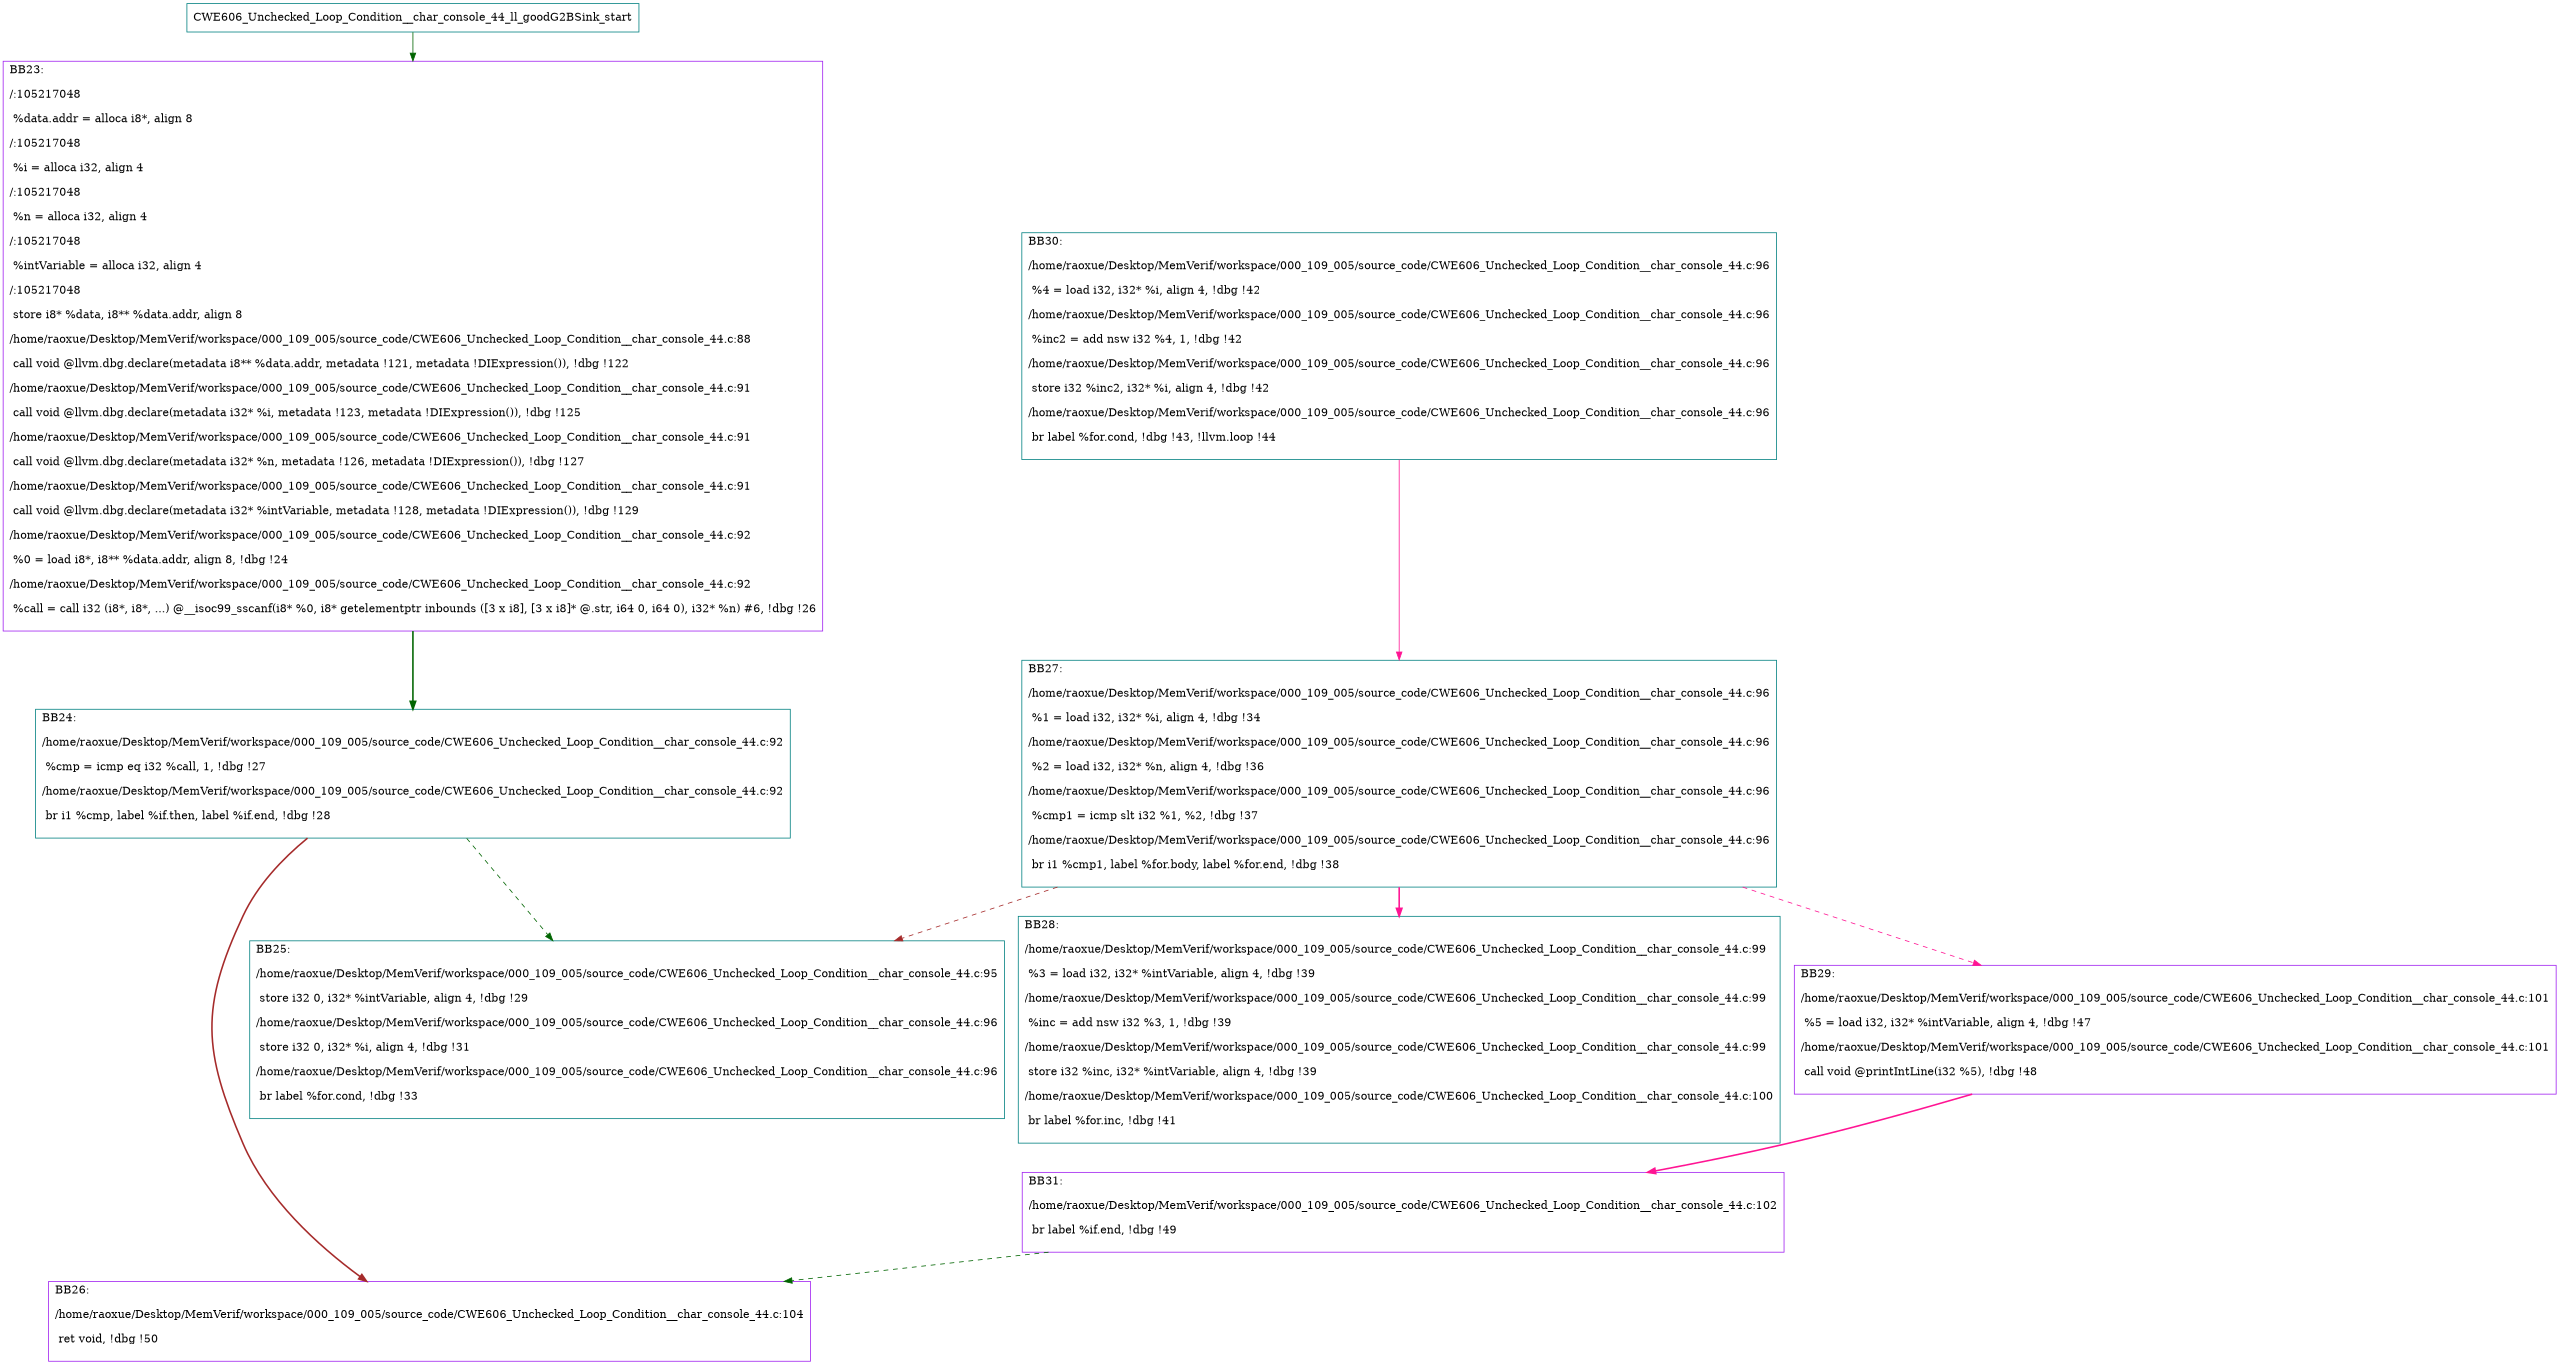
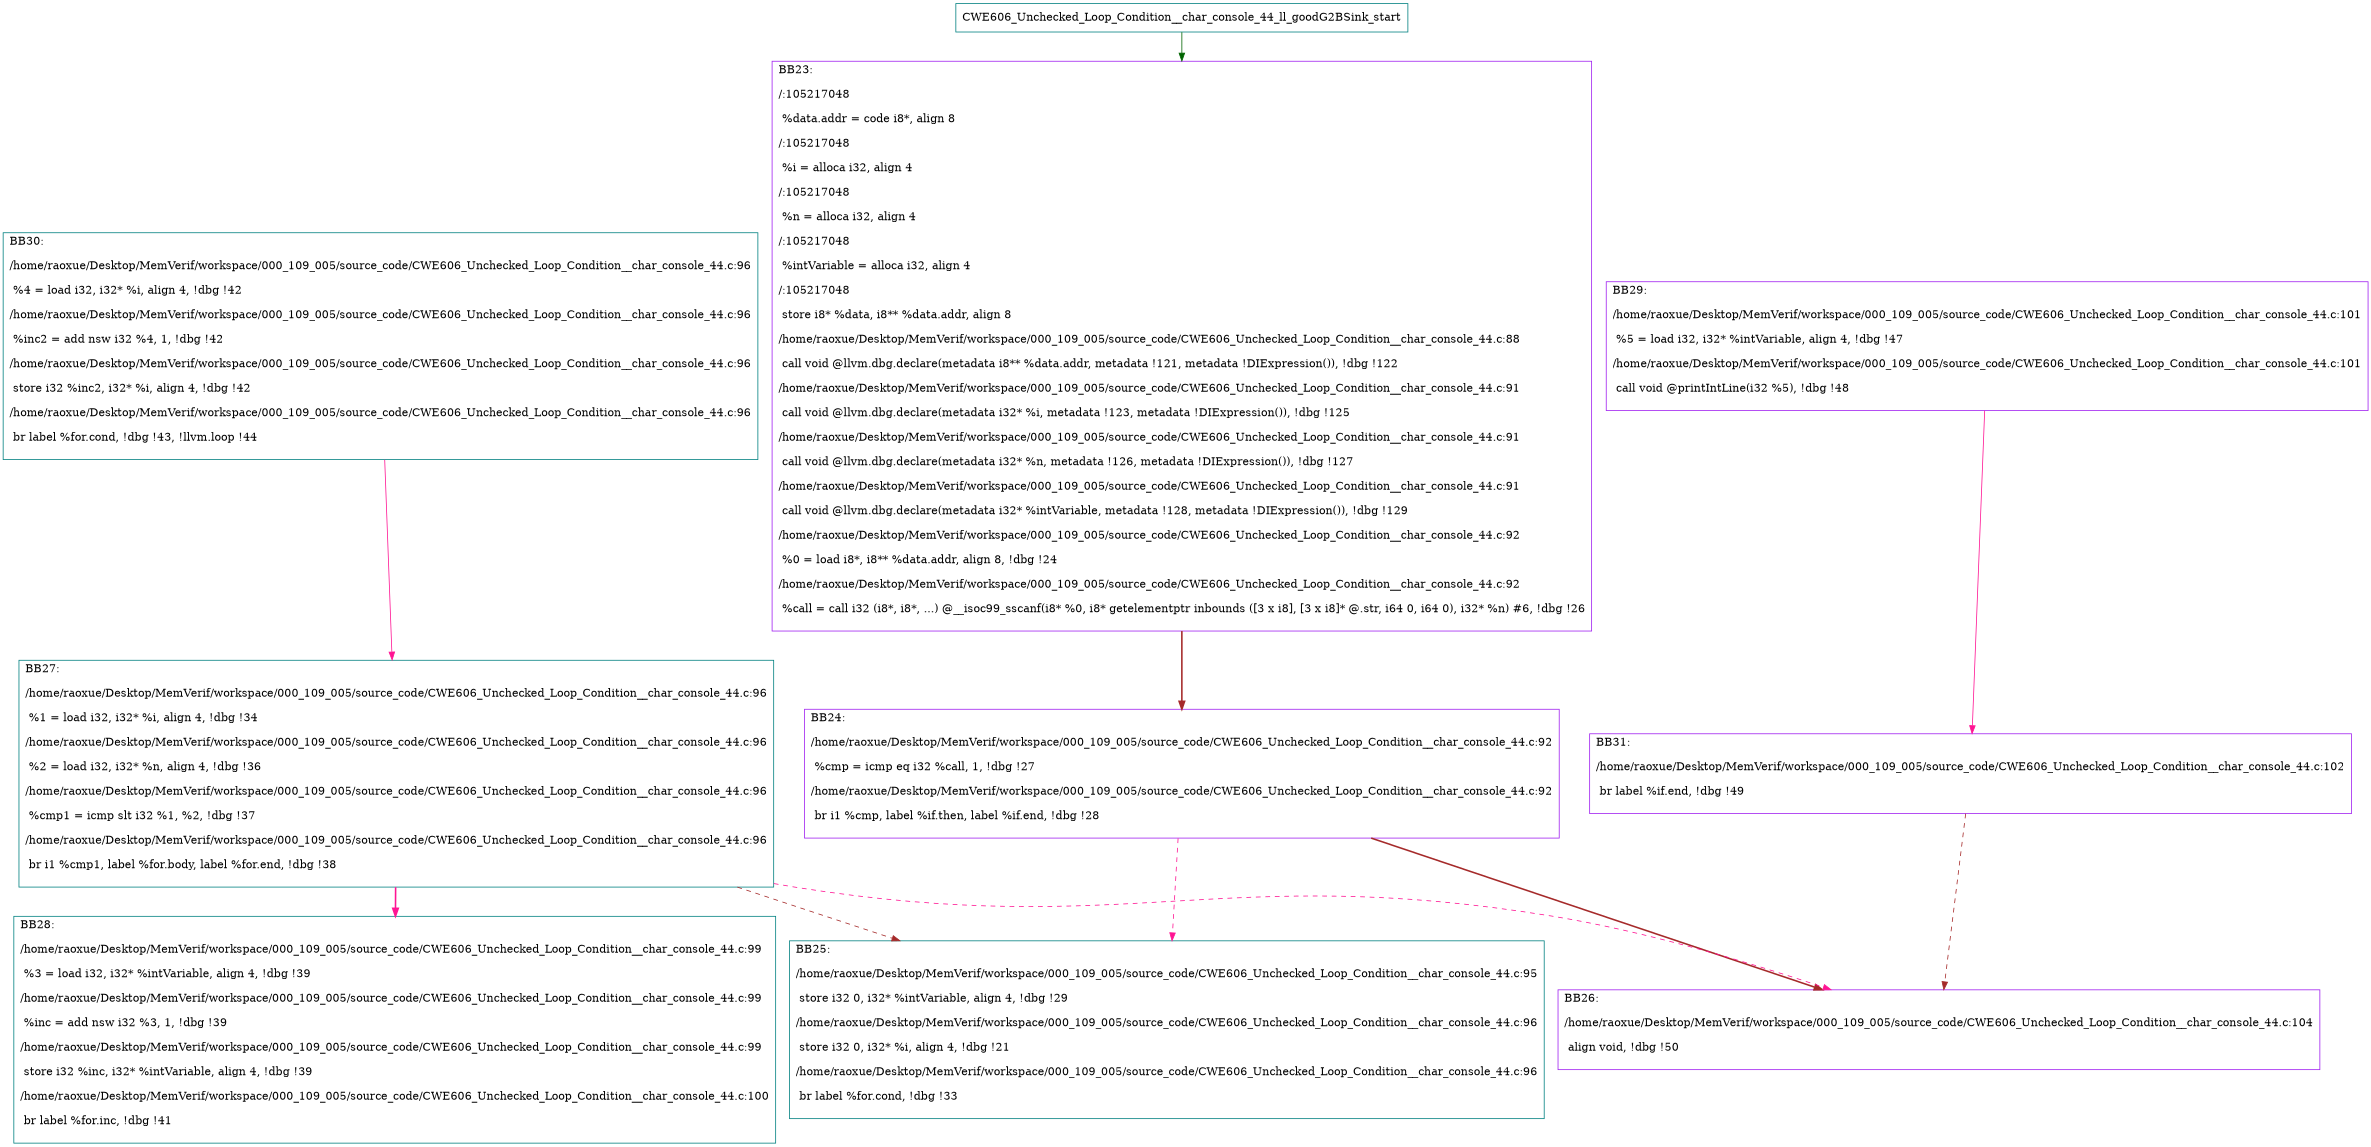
node "BB23:": text "%data.addr = alloca i8*, align 8" -> "%data.addr = code i8*, align 8"
edge "BB23:" -> "BB24:": color darkgreen -> brown
node "BB24:": color teal -> purple
edge "BB24:" -> "BB25:": color darkgreen -> deeppink
edge "BB27:" -> "BB29:": now "BB27:" -> "BB26:"
node "BB25:": text "store i32 0, i32* %i, align 4, !dbg !31" -> "store i32 0, i32* %i, align 4, !dbg !21"
edge "BB29:" -> "BB31:": style bold -> solid
edge "BB31:" -> "BB26:": color darkgreen -> brown
node "BB26:": text "ret void, !dbg !50" -> "align void, !dbg !50"
